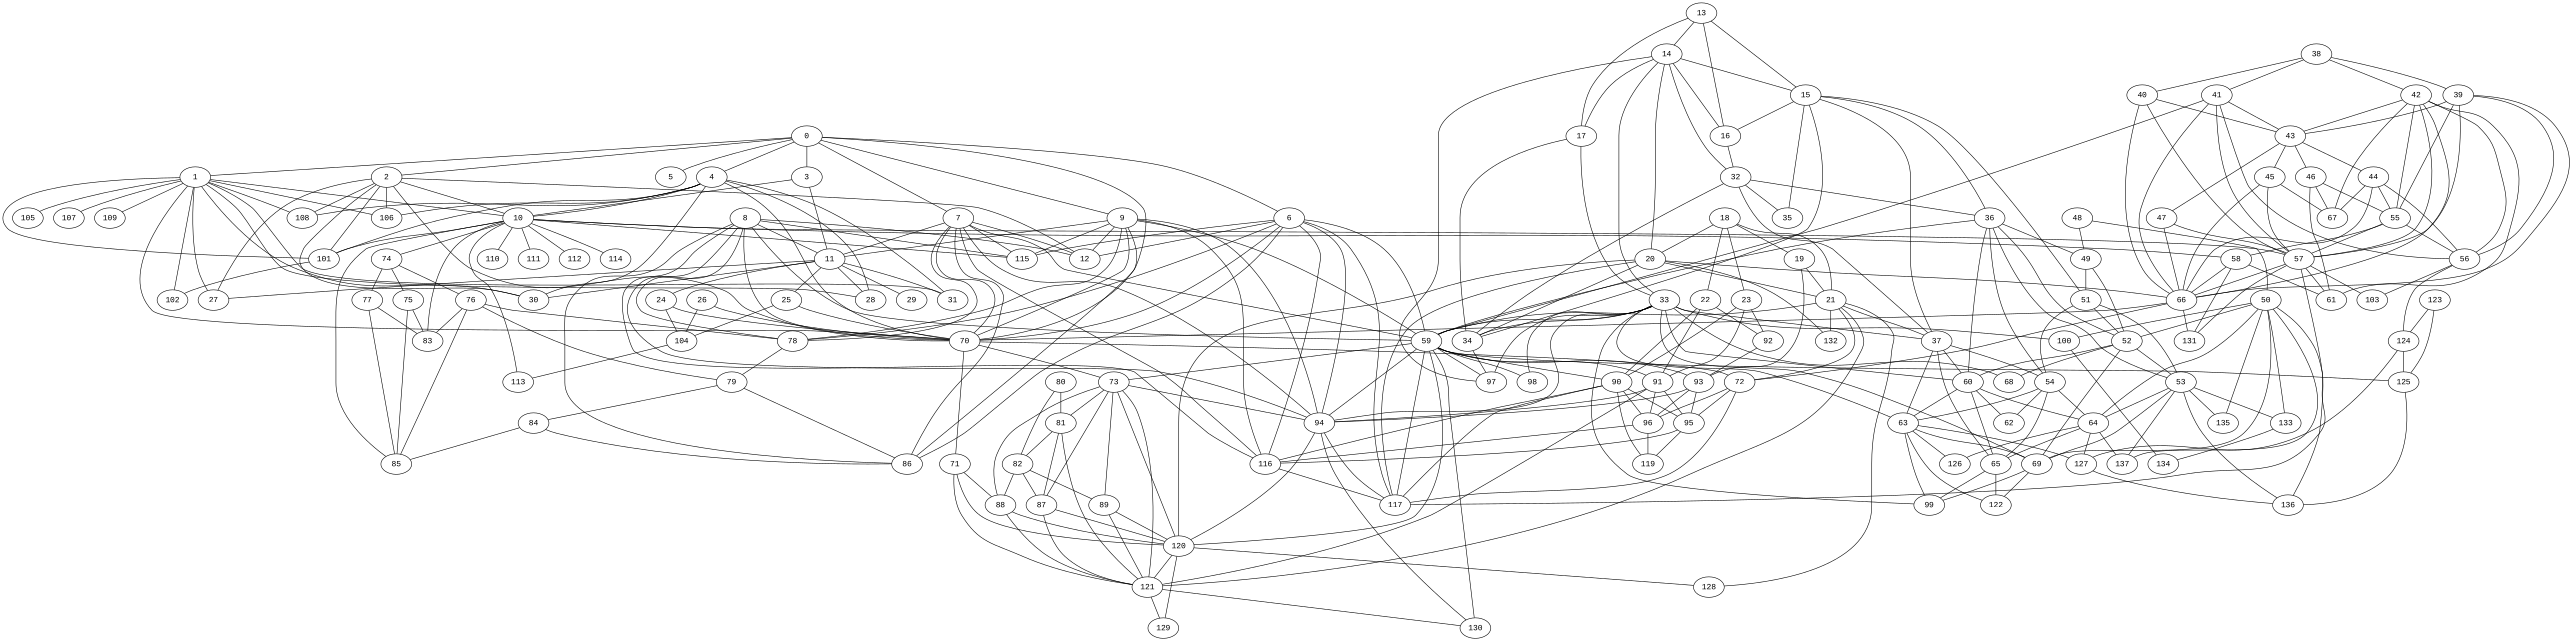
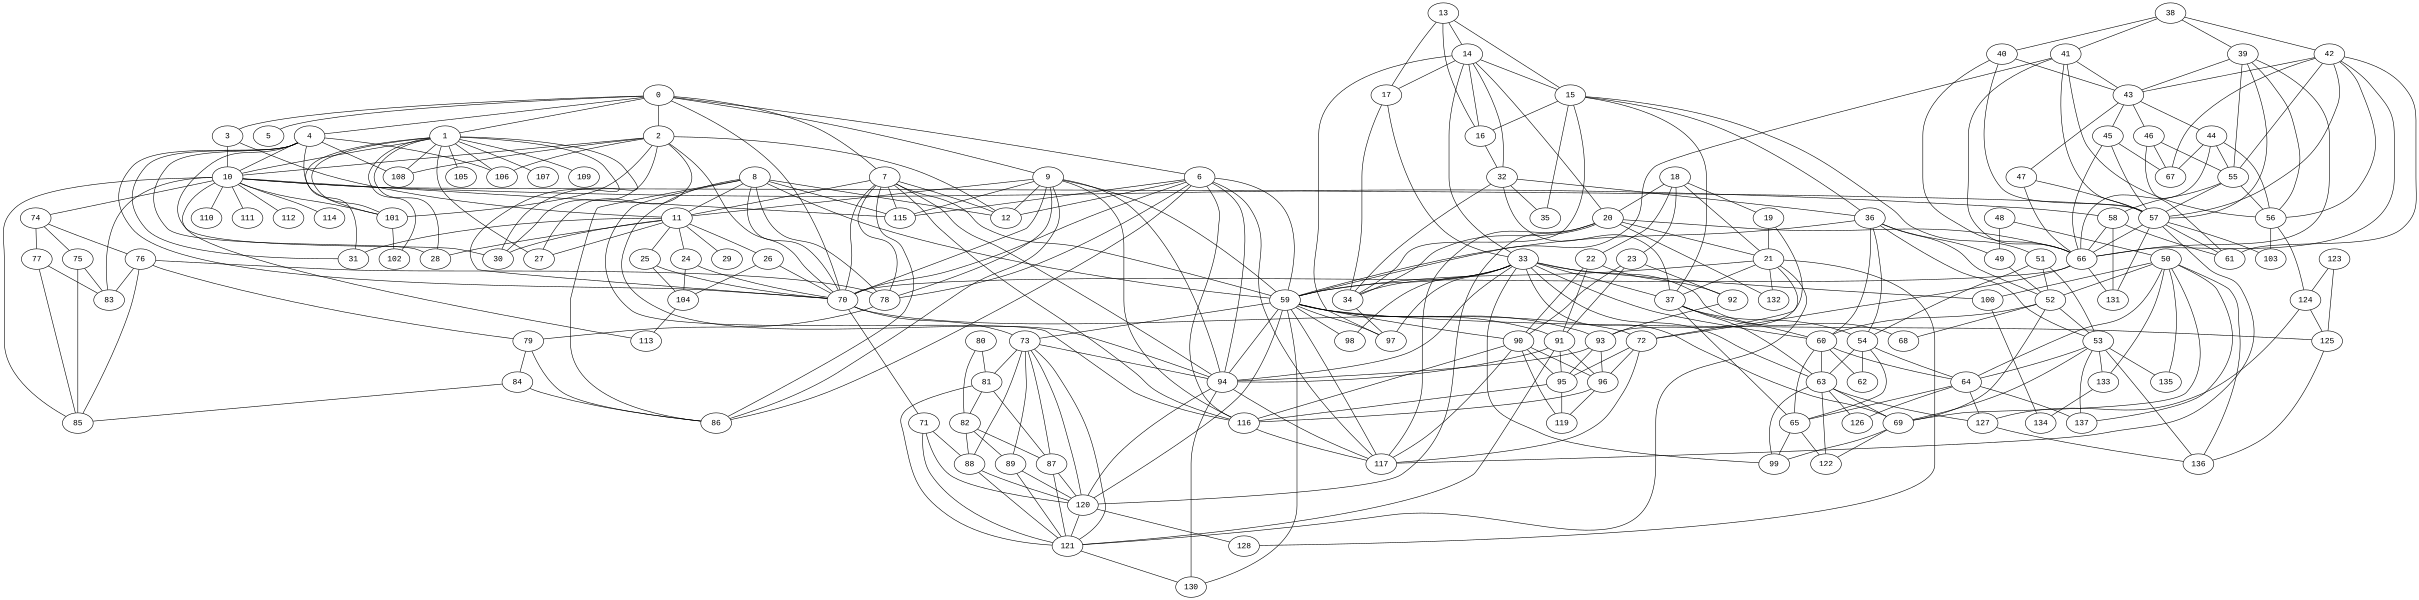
edge "11" -- "26": added
edge "49" -- "51": removed
node "129": removed
